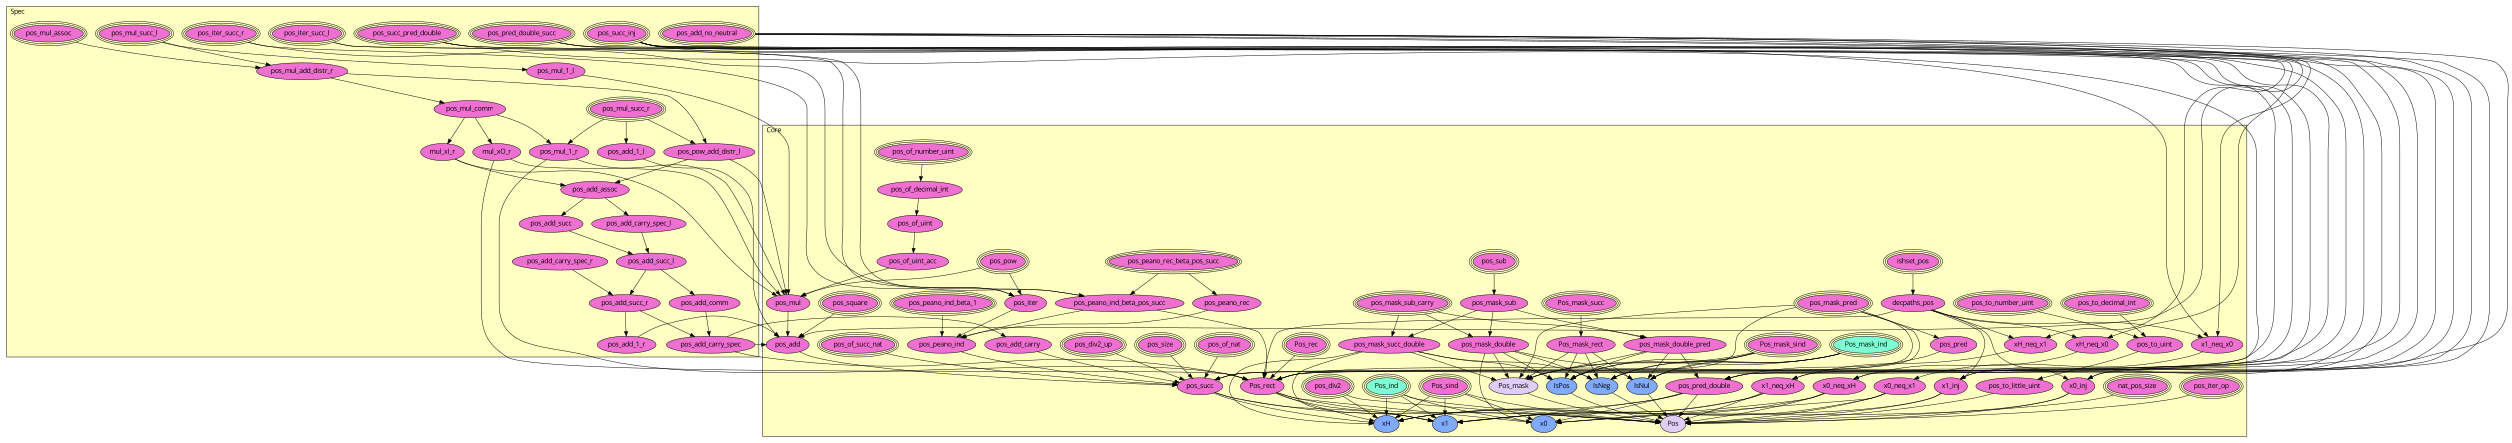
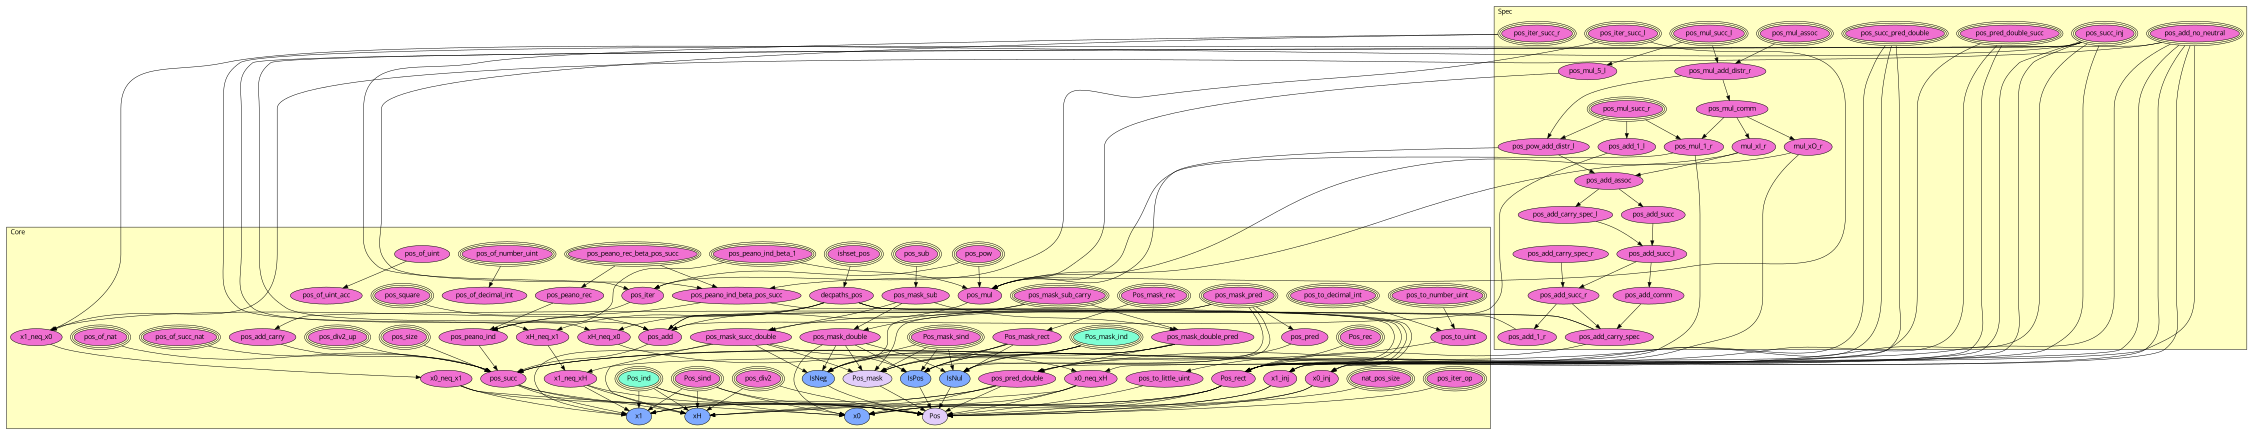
node "pos_mul_1_l": label "pos_mul_1_l" -> "pos_mul_5_l"
edge "pos_of_decimal_int" -> "pos_of_uint": removed
edge "pos_of_uint_acc" -> "pos_mul": now "pos_peano_ind_beta_1" -> "pos_mul"
node "Pos_mask_succ": label "Pos_mask_succ" -> "Pos_mask_rec"
